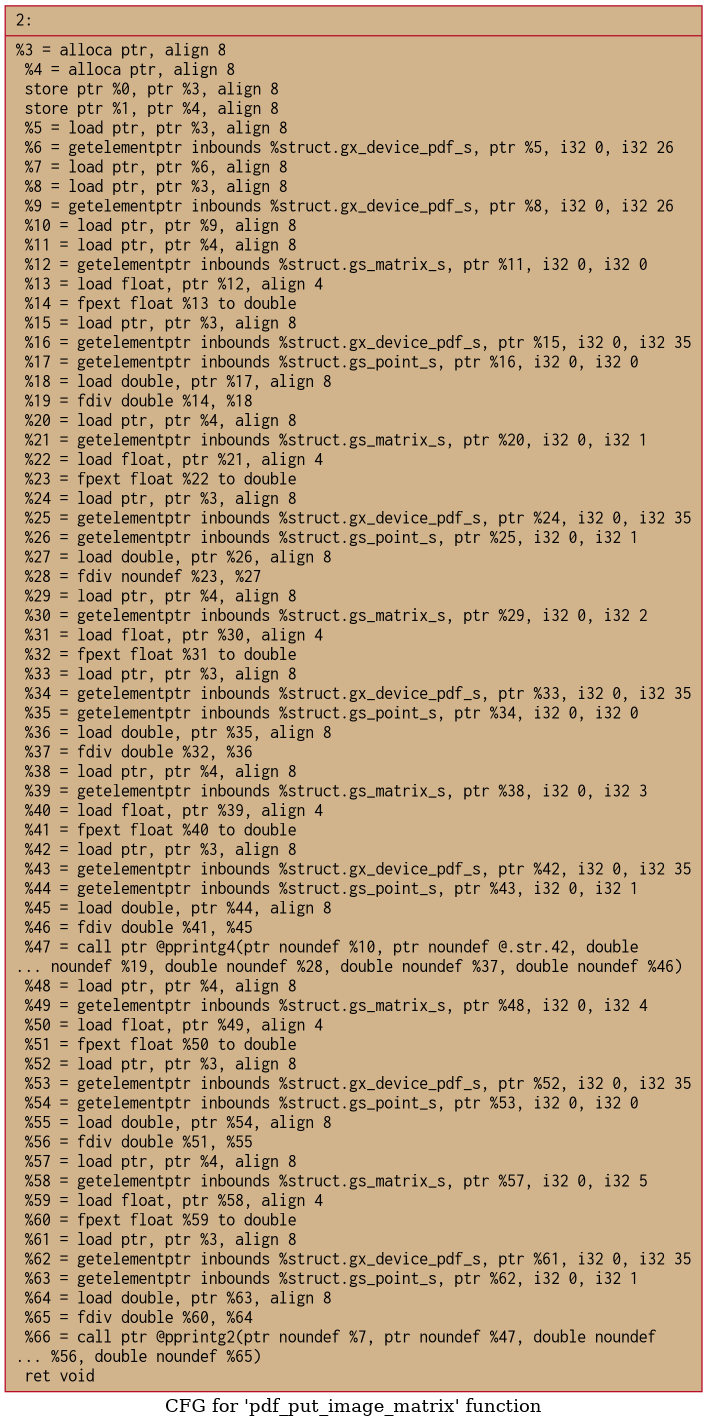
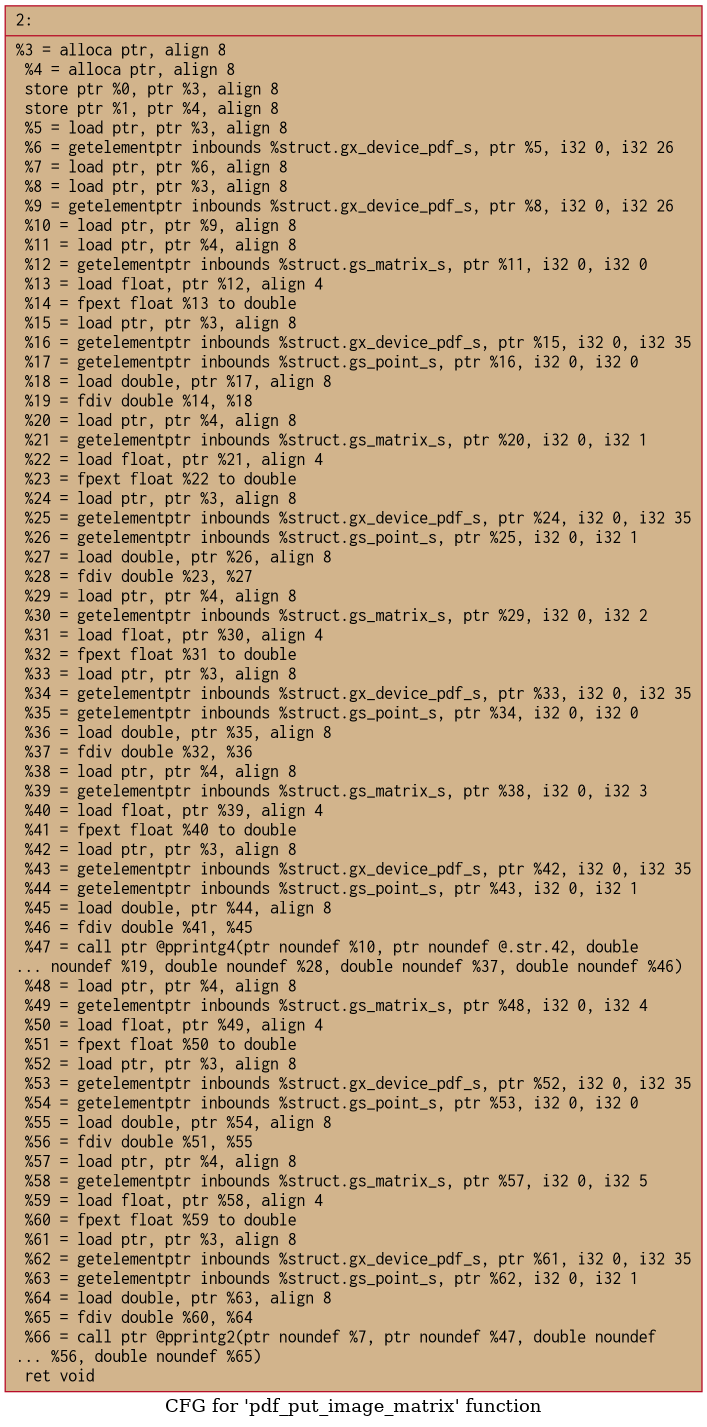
node "2:": text "%28 = fdiv noundef %23, %27" -> "%28 = fdiv double %23, %27"
